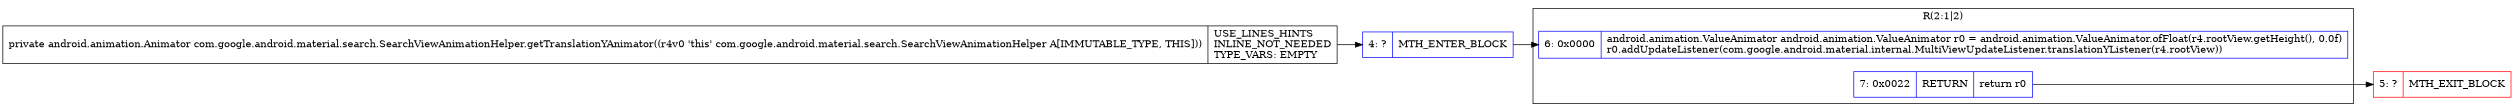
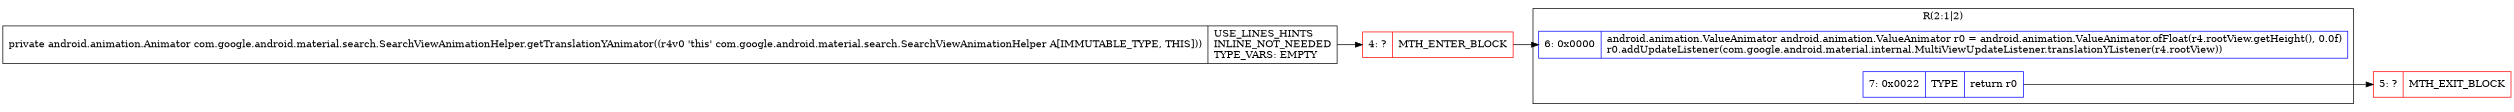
node "4: ?": color blue -> red
node "7: 0x0022": text "RETURN" -> "TYPE"
